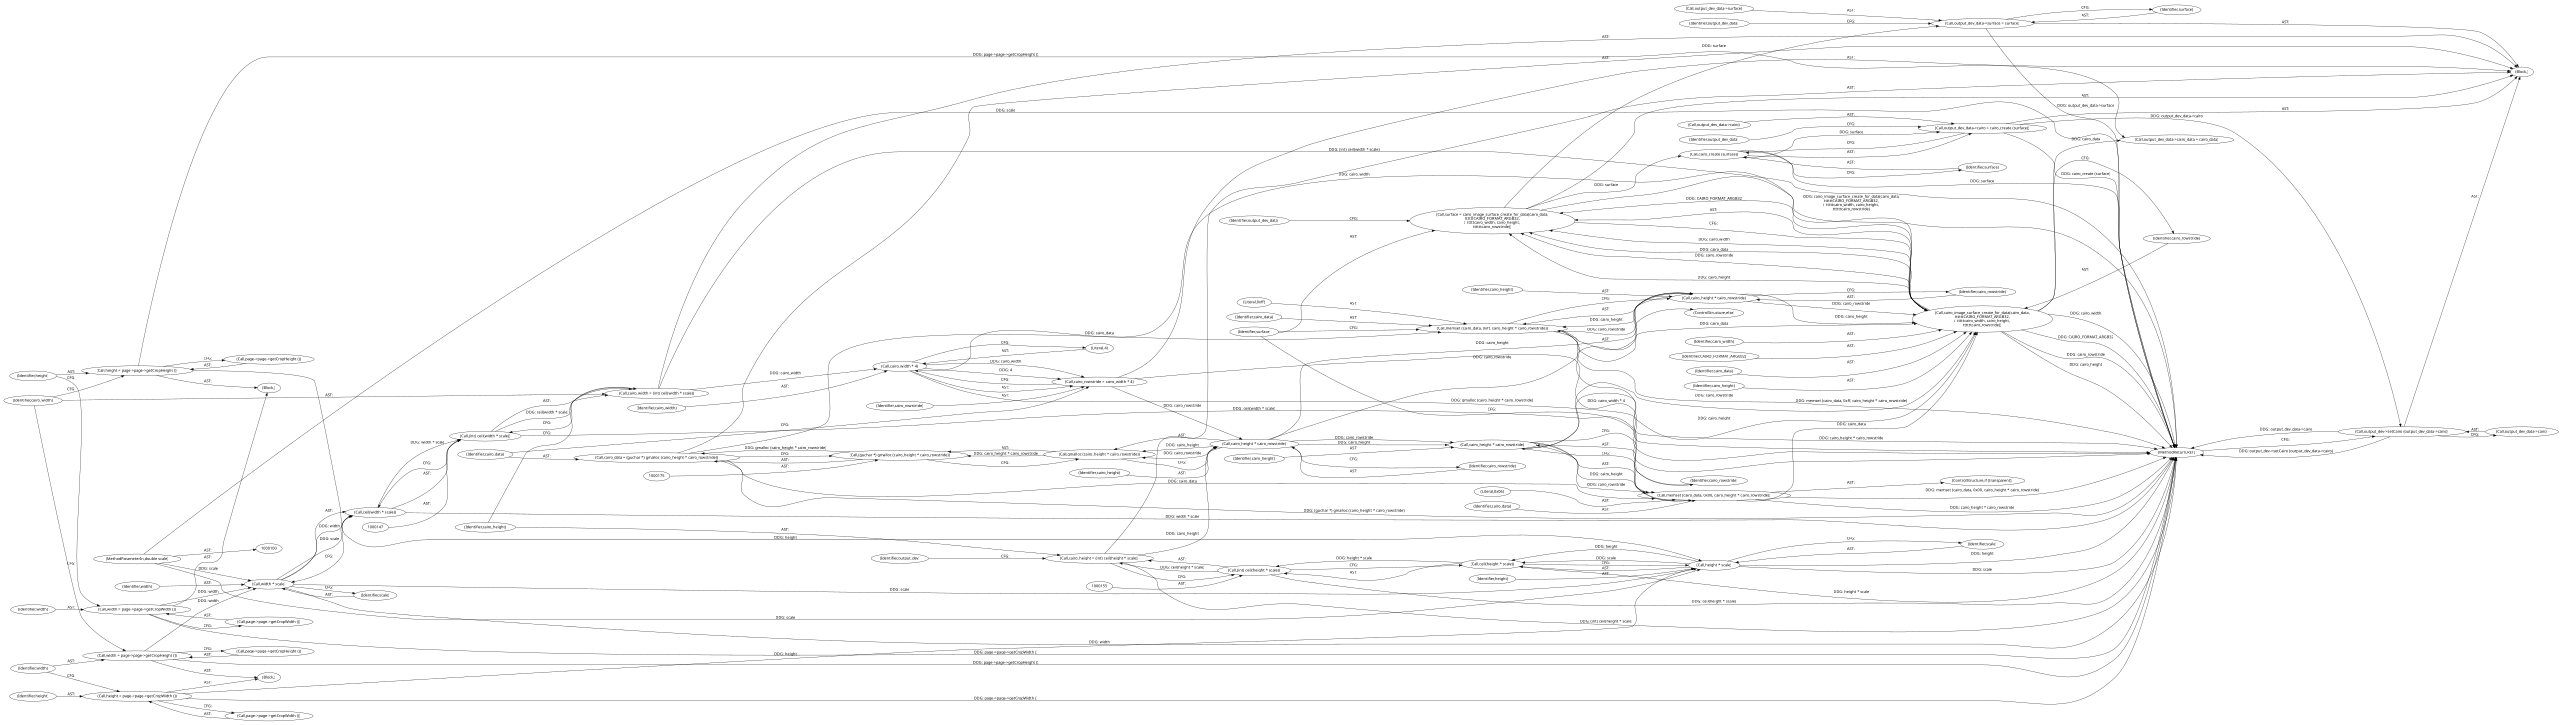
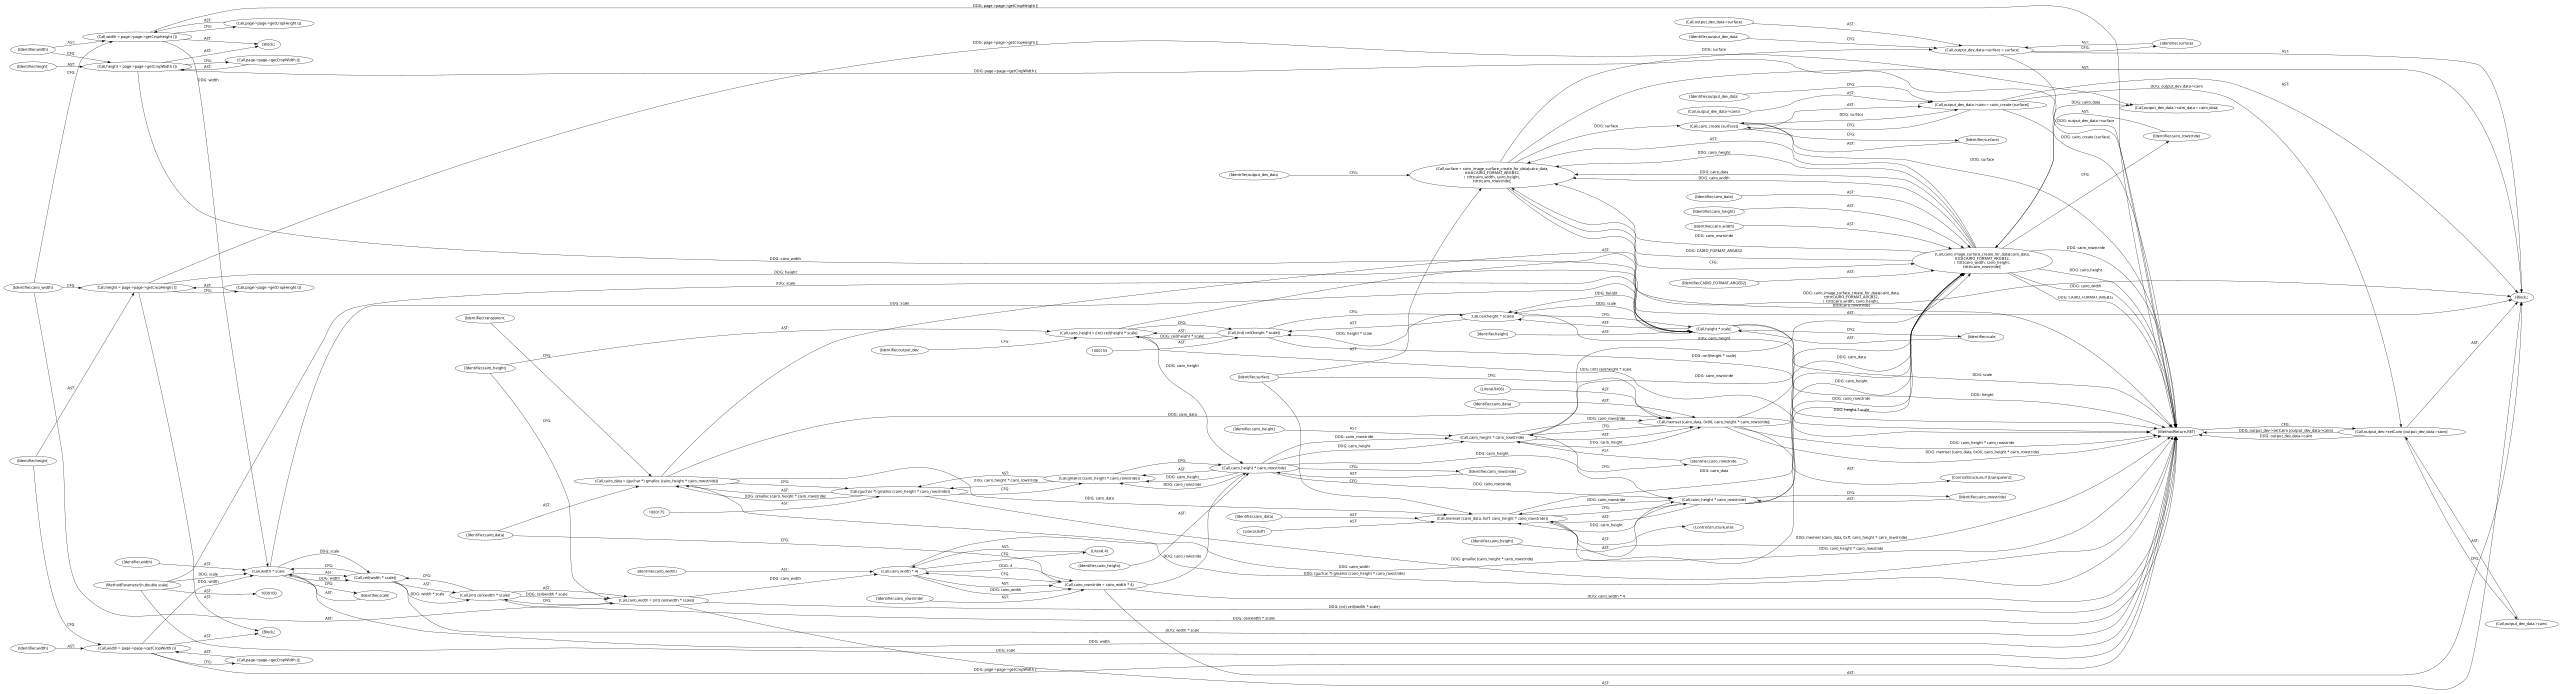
node "(Identifier,transparent)": added
edge "(Call,cairo_width * 4)" -> "(MethodReturn,RET)": now "(Call,(guchar *) gmalloc (cairo_height * cairo_rowstride))" -> "(MethodReturn,RET)"
node "1000147": removed
edge "(Call,height = page->page->getCropWidth ())" -> "(Call,height * scale)": label "DDG: height" -> "DDG: cairo_width"
